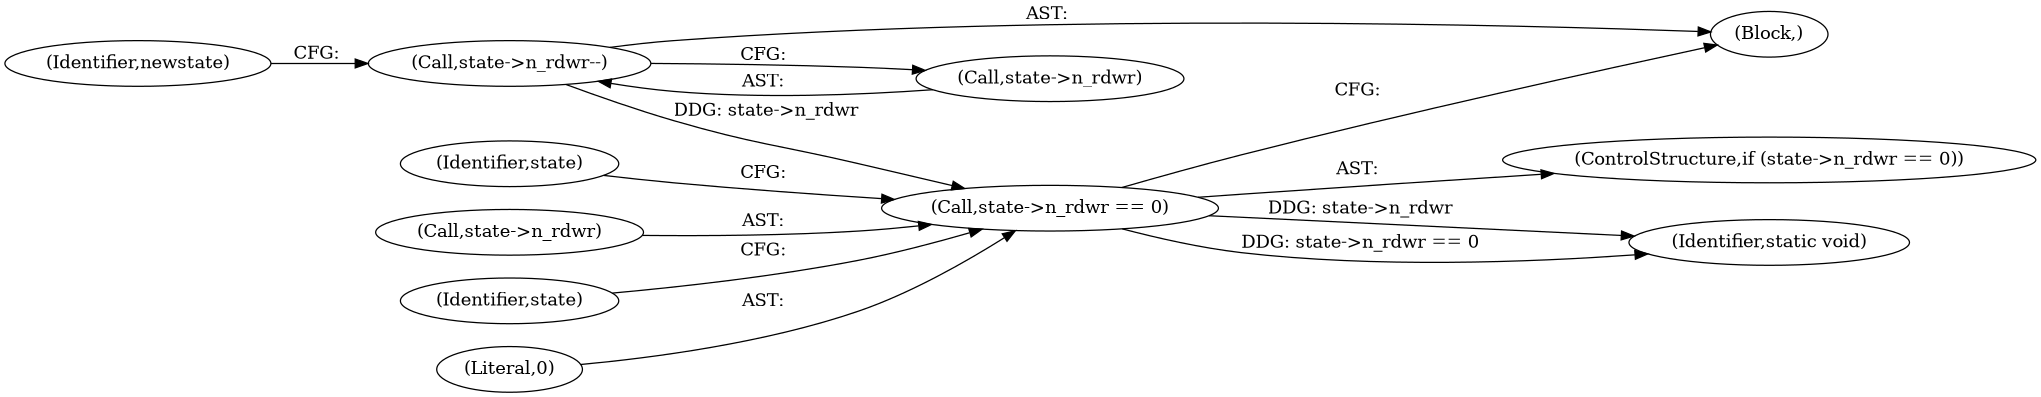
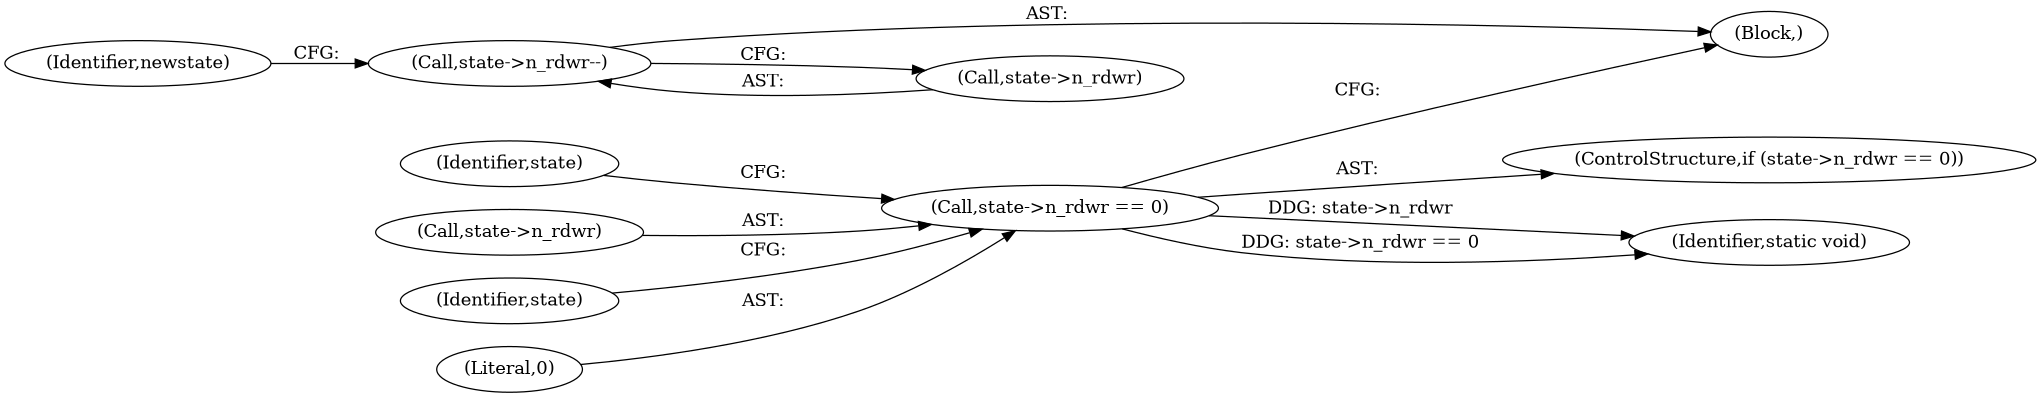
edge "(Call,state->n_rdwr--)" -> "(Call,state->n_rdwr == 0)": removed, label "DDG: state->n_rdwr"
